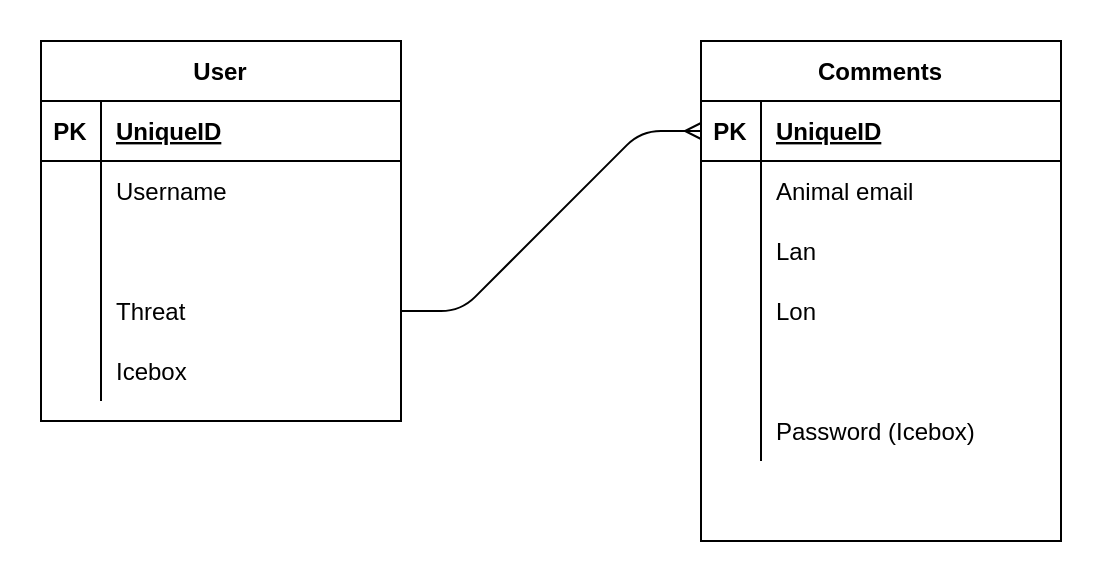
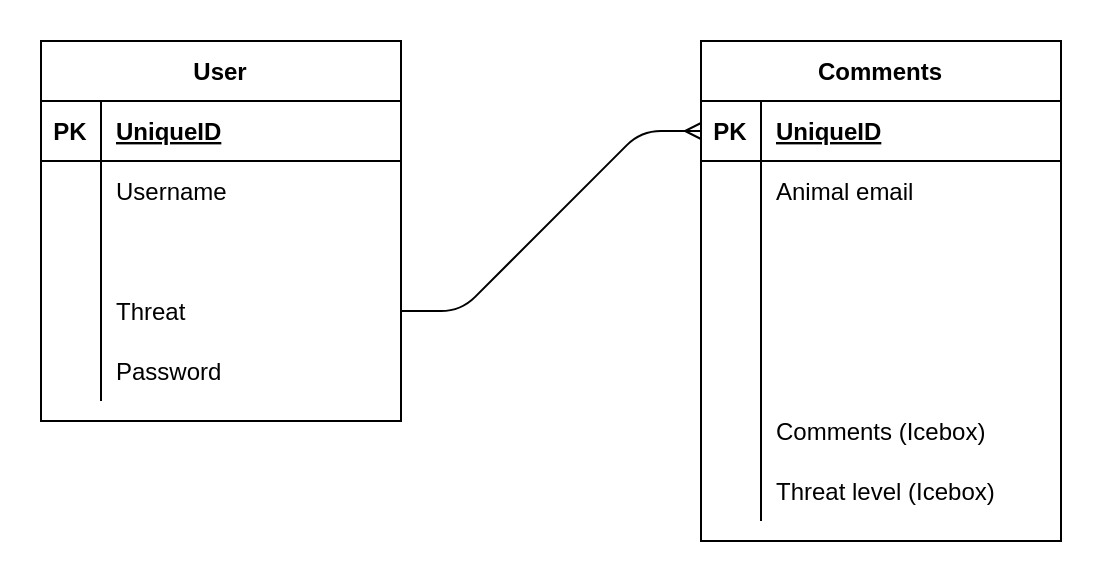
node "Lan": removed
node "Lon": removed
node "Icebox": label "Icebox" -> "Password"
node "Password (Icebox)": label "Password (Icebox)" -> "Comments (Icebox)"
node "Threat level (Icebox)": added
